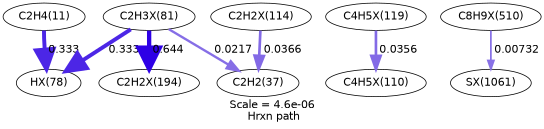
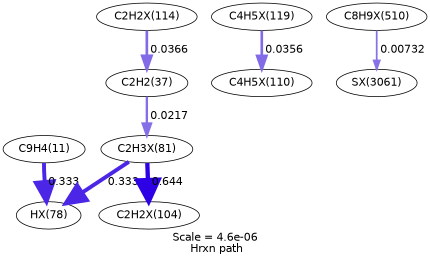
node "C2H4(11)": label "C2H4(11)" -> "C9H4(11)"
edge "C2H3X(81)" -> "C2H2(37)": reversed
node "C2H2X(194)": label "C2H2X(194)" -> "C2H2X(104)"
node "SX(1061)": label "SX(1061)" -> "SX(3061)"
